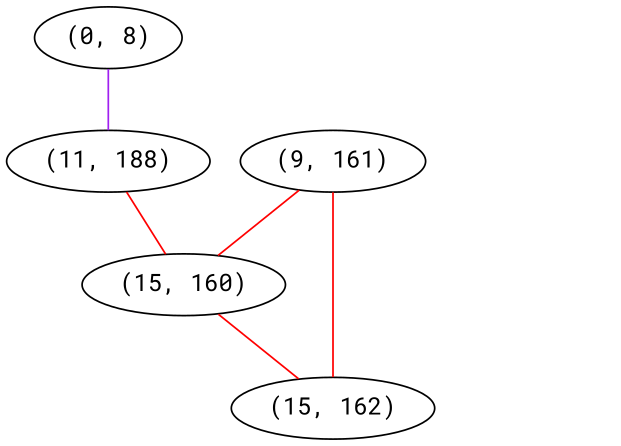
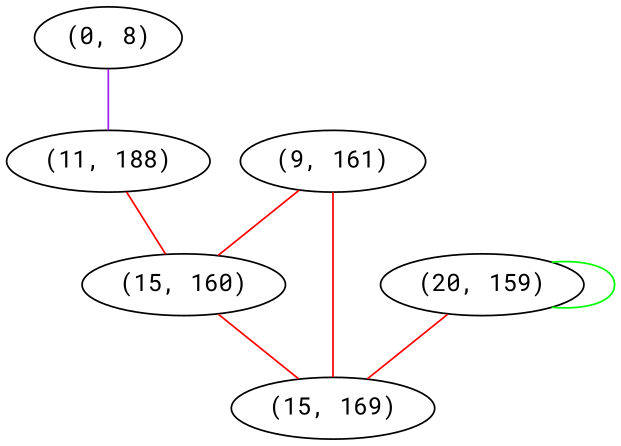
node "(20, 159)": added
node "(15, 162)": label "(15, 162)" -> "(15, 169)"
